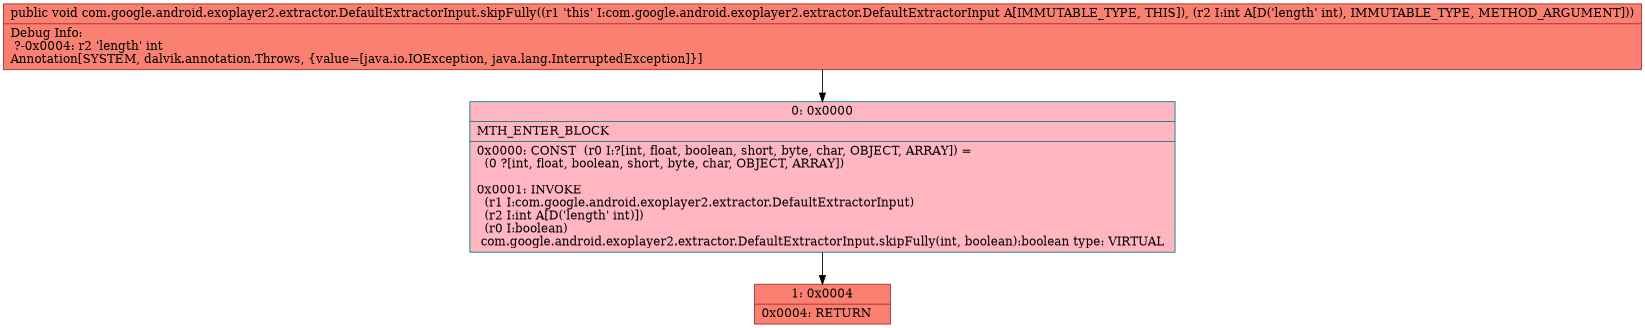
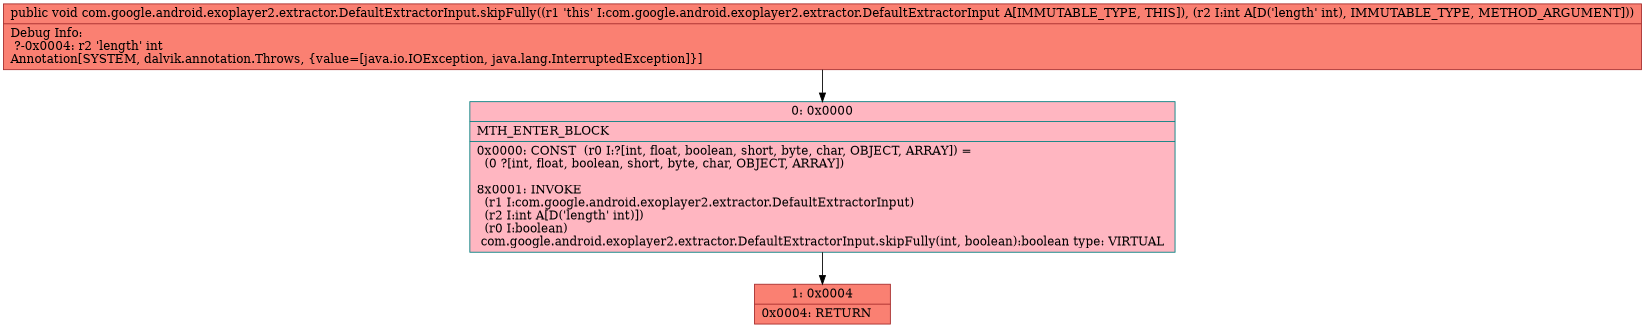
node "0: 0x0000": text "0x0001: INVOKE" -> "8x0001: INVOKE"
